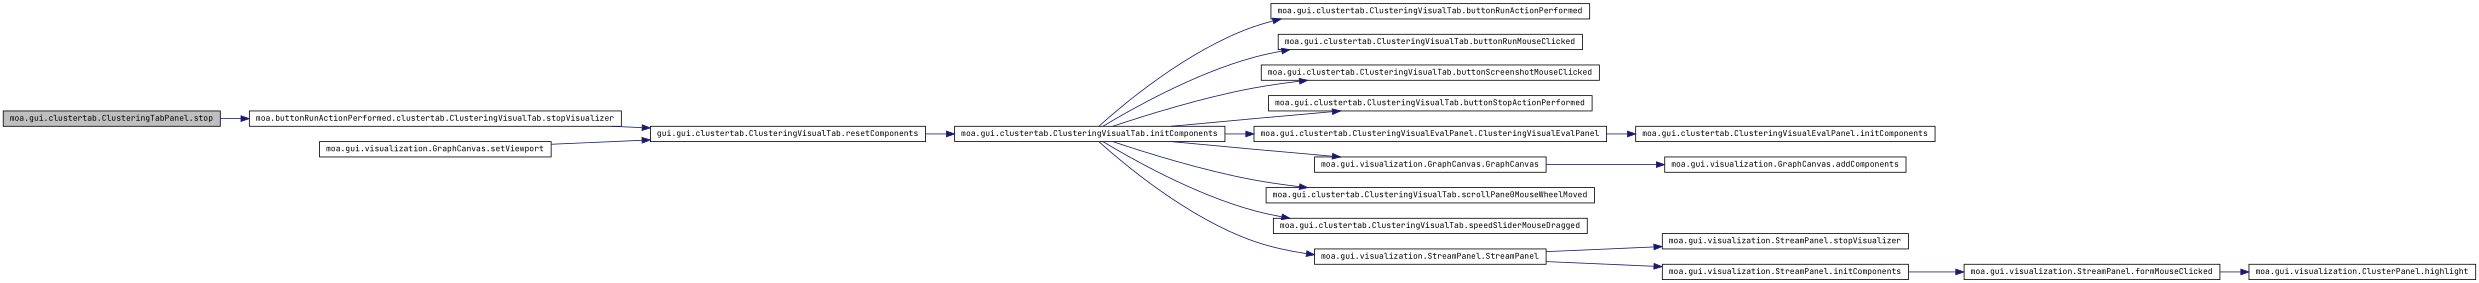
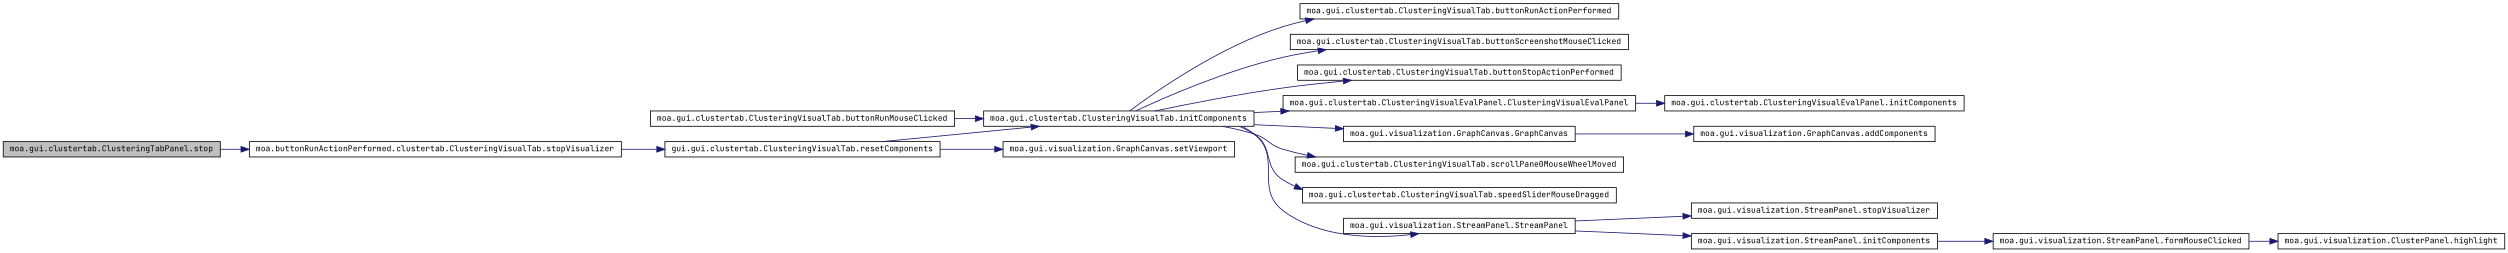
edge "moa.gui.clustertab.ClusteringVisualTab.initComponents" -> "moa.gui.clustertab.ClusteringVisualTab.buttonRunMouseClicked": reversed
edge "moa.gui.visualization.GraphCanvas.setViewport" -> "gui.gui.clustertab.ClusteringVisualTab.resetComponents": reversed
